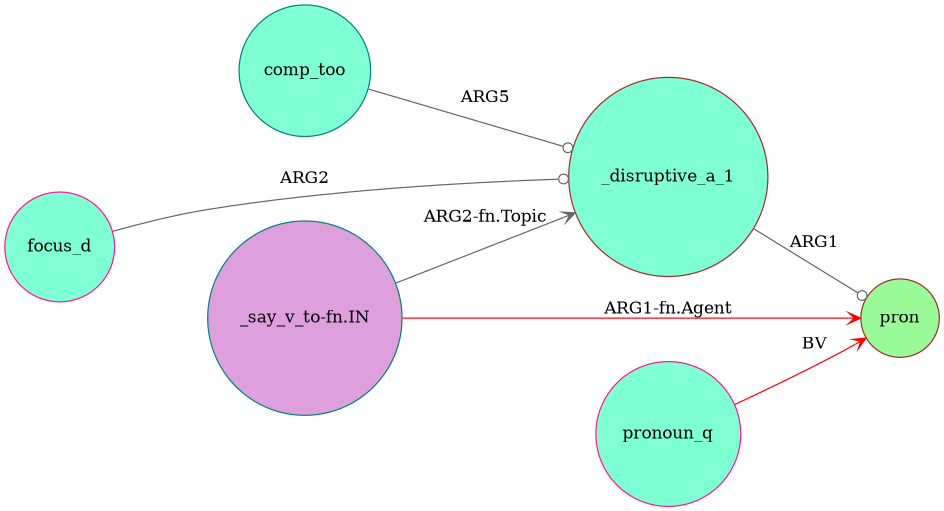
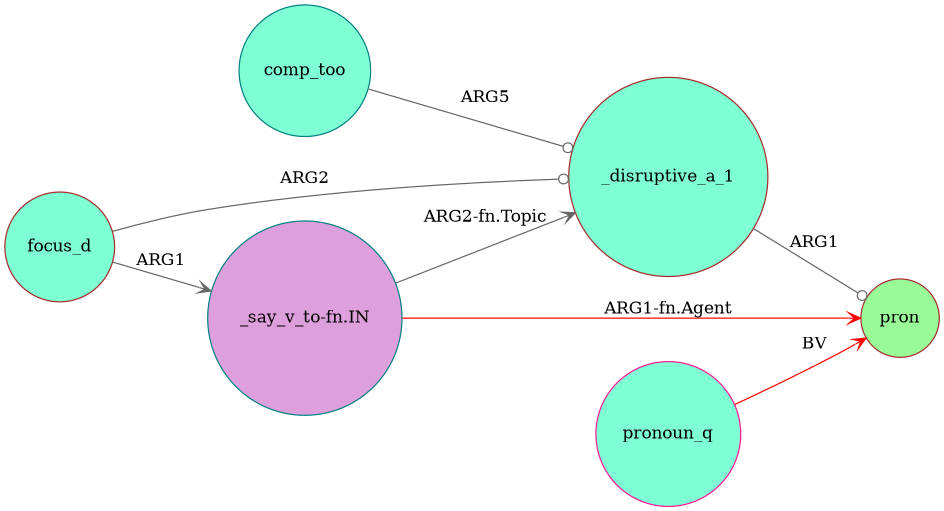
node "focus_d": color deeppink -> brown
edge "focus_d" -> "_say_v_to-fn.IN": added, label "ARG1"
